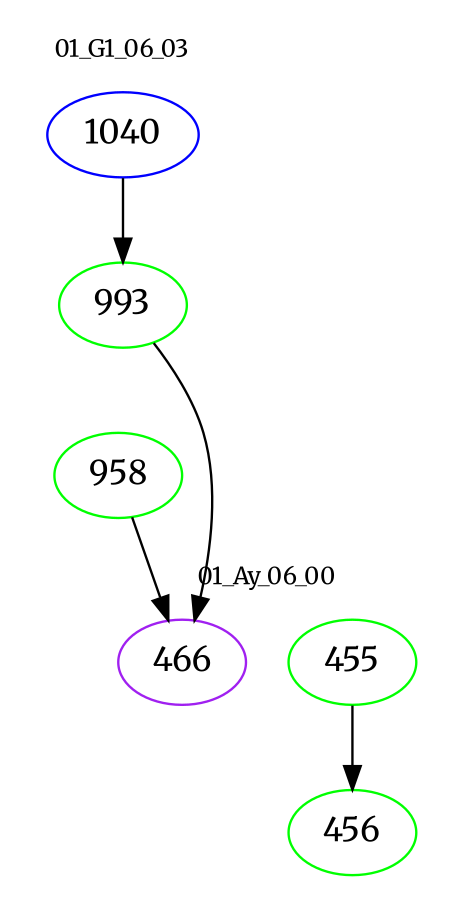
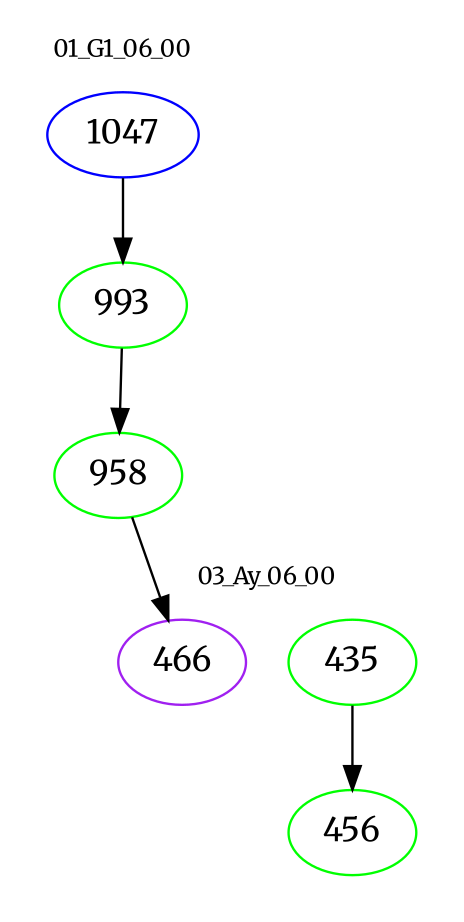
cluster "01_G1_06_03": label "01_G1_06_03" -> "01_G1_06_00"
node "1040": label "1040" -> "1047"
edge "993" -> "466": now "993" -> "958"
cluster "01_Ay_06_00": label "01_Ay_06_00" -> "03_Ay_06_00"
node "455": label "455" -> "435"
